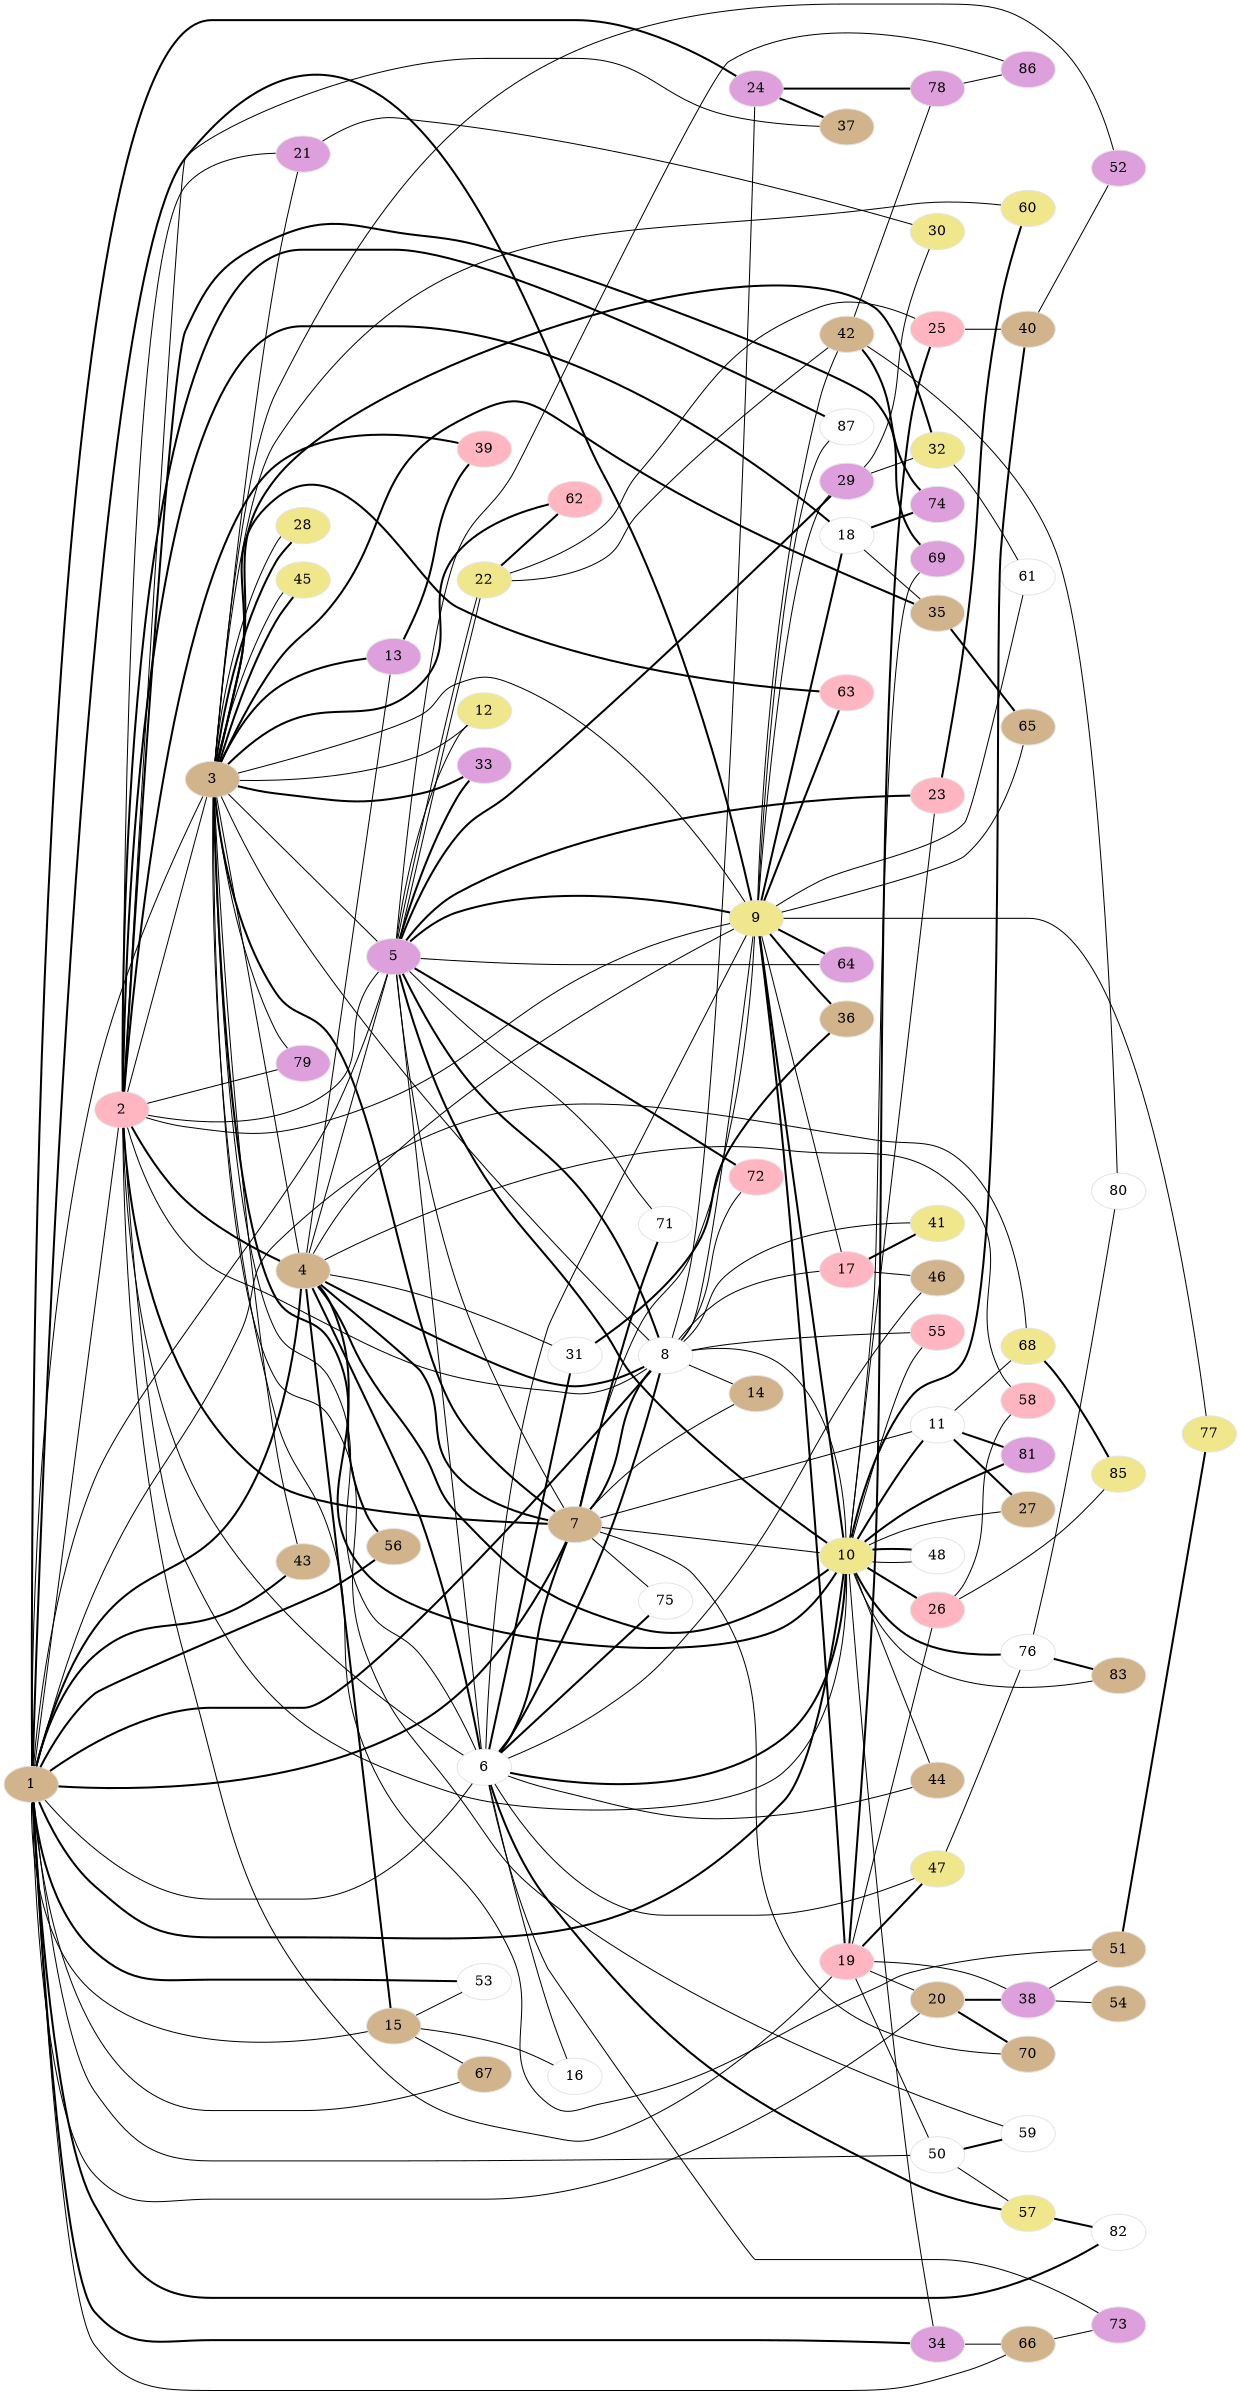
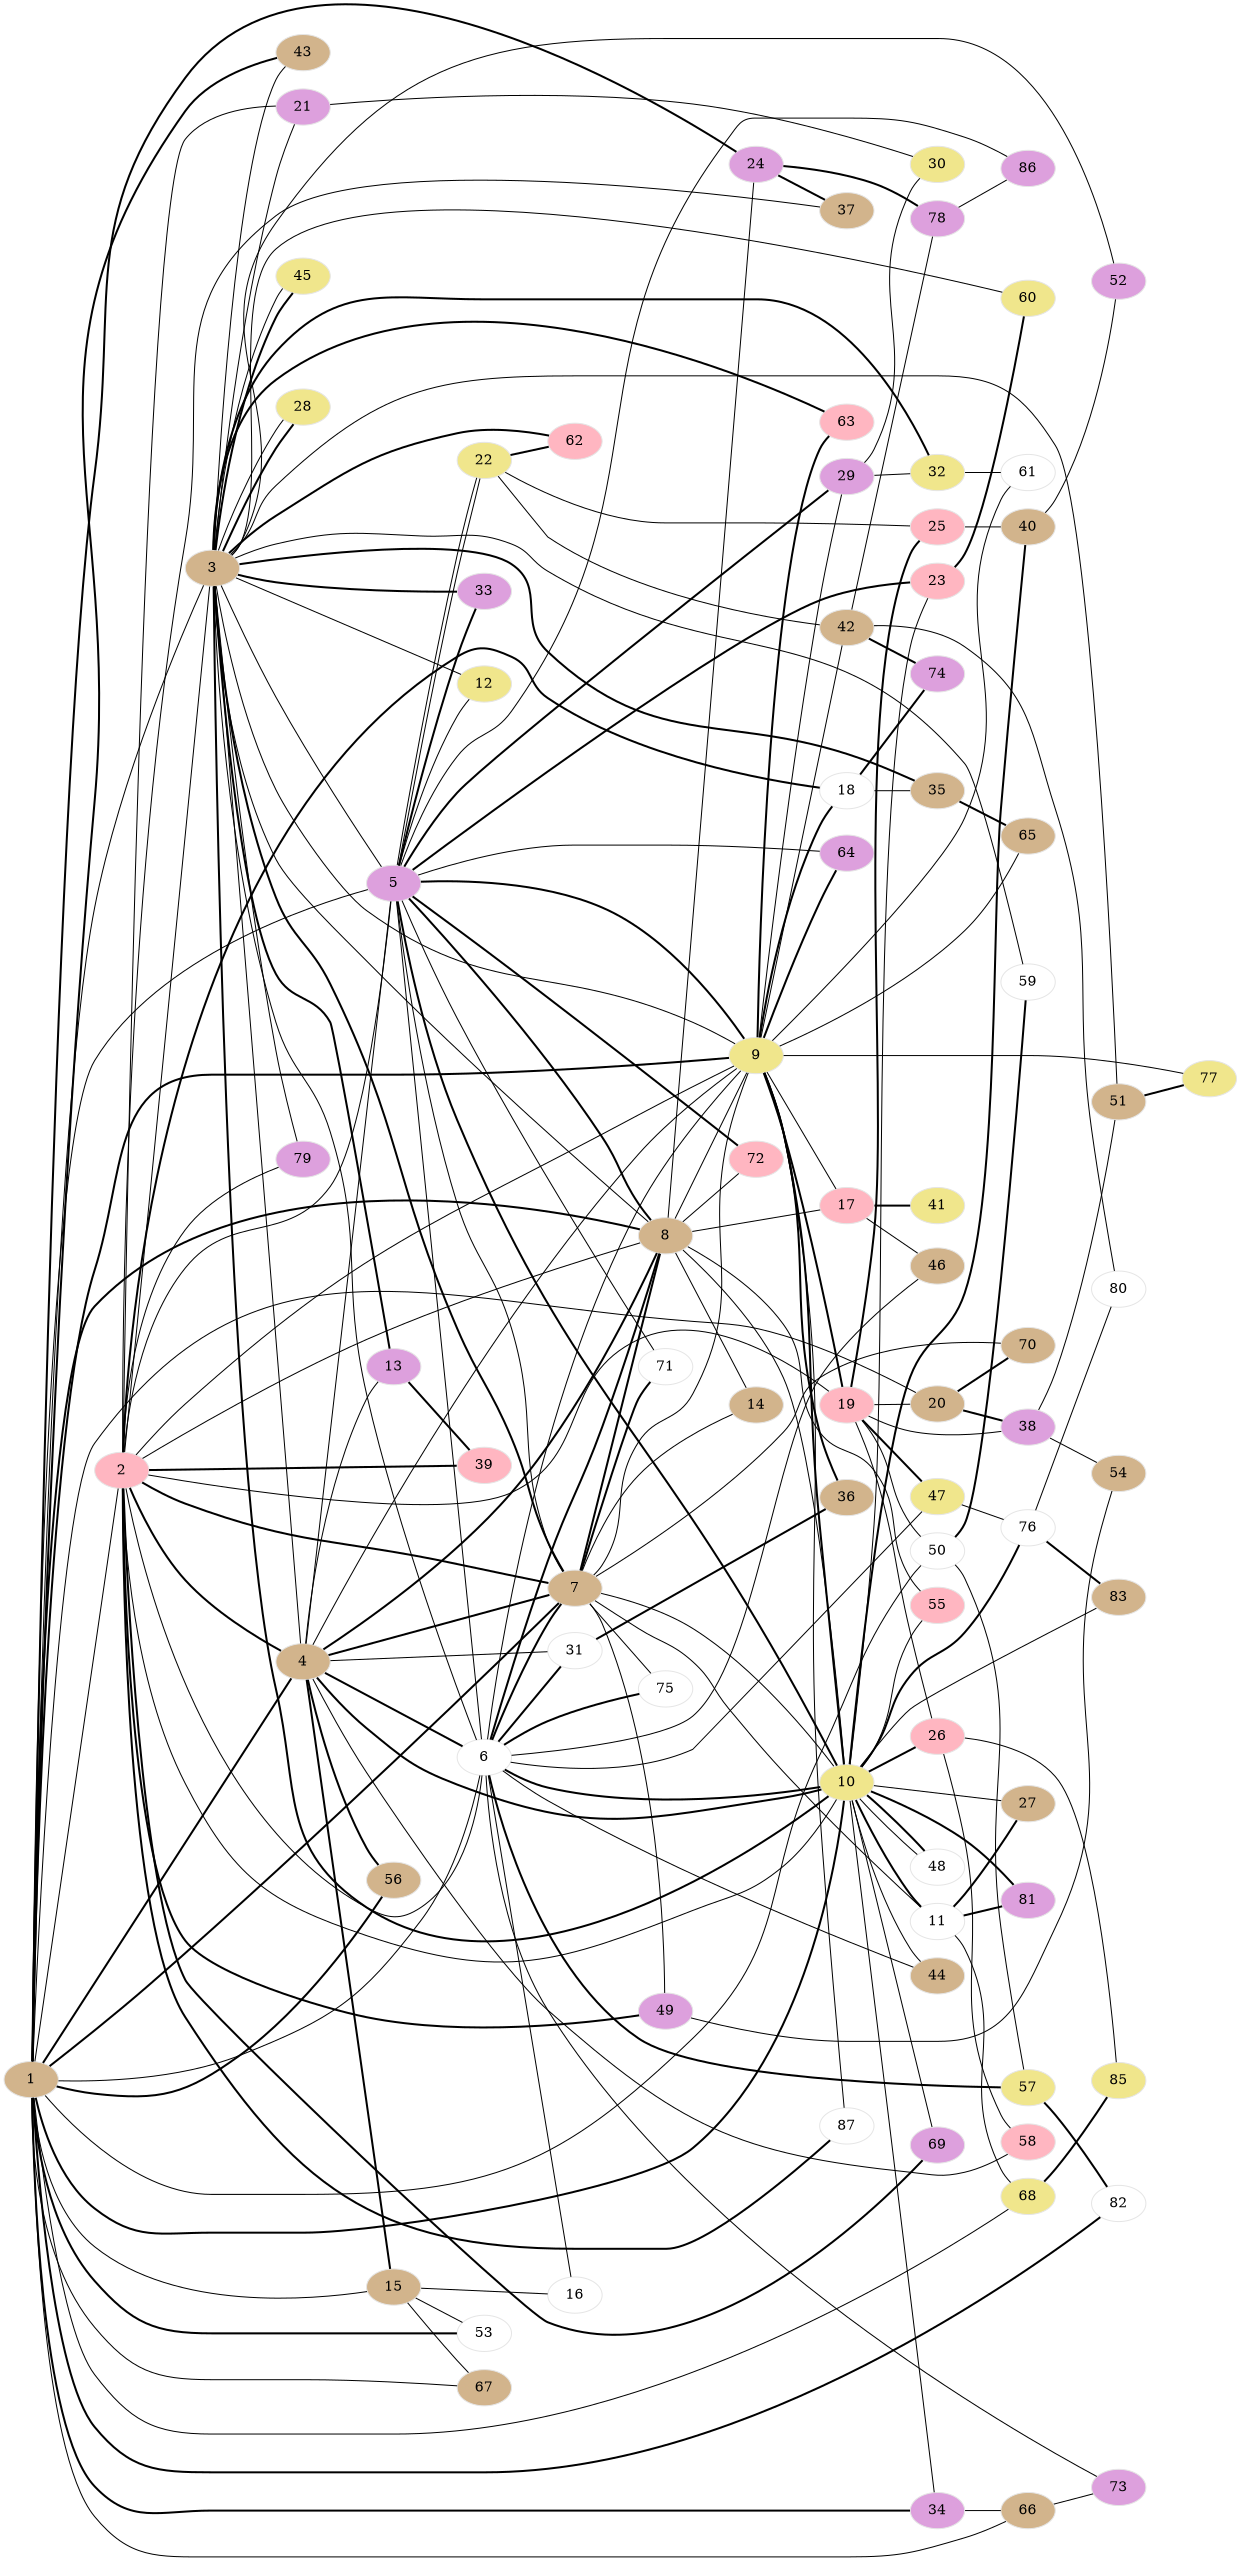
edge "41" -- "8": removed
node "8": fillcolor white -> tan
node "49": added
